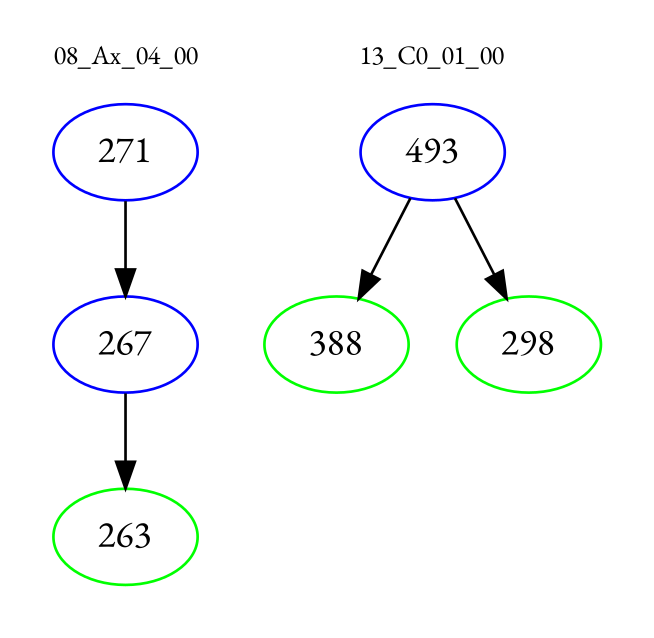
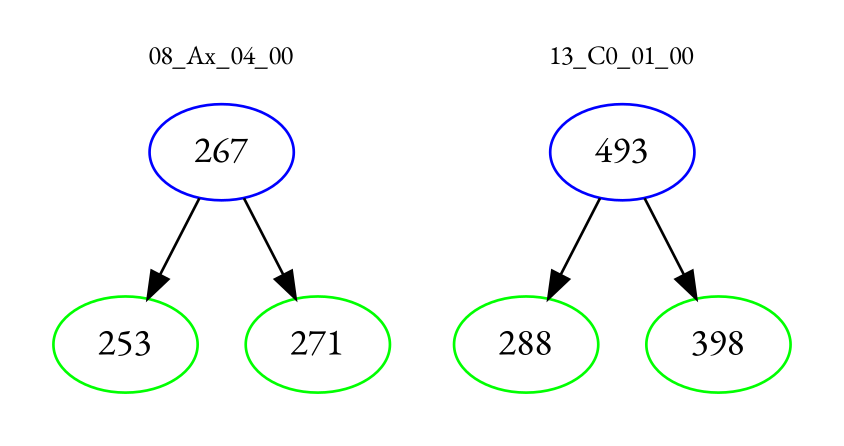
node "271": color blue -> green
edge "271" -> "267": reversed
node "388": label "388" -> "288"
node "298": label "298" -> "398"
node "263": label "263" -> "253"
